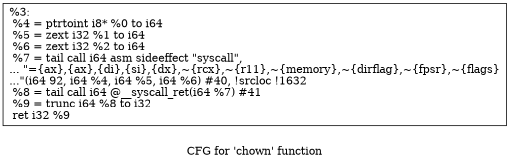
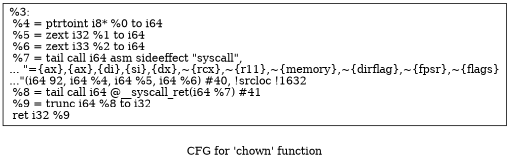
node "%3:": text "%6 = zext i32 %2 to i64" -> "%6 = zext i33 %2 to i64"
